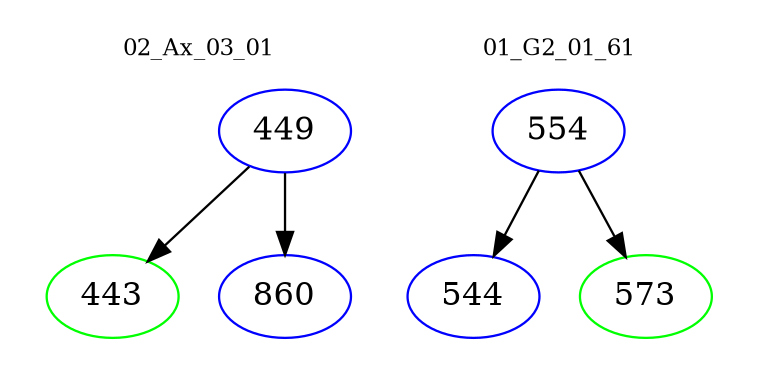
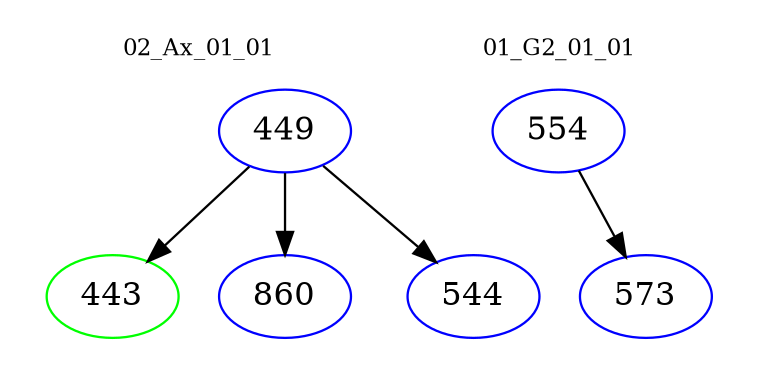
cluster "02_Ax_03_01": label "02_Ax_03_01" -> "02_Ax_01_01"
cluster "01_G2_01_61": label "01_G2_01_61" -> "01_G2_01_01"
edge "554" -> "544": now "449" -> "544"
node "573": color green -> blue
